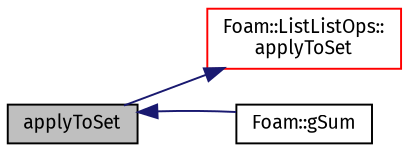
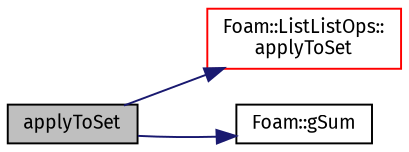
edge "Foam::gSum" -> "applyToSet": reversed
